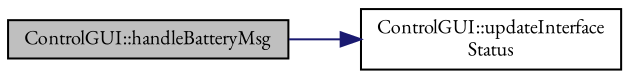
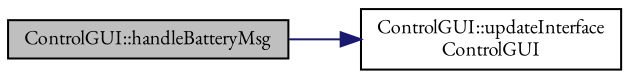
node "ControlGUI::updateInterface Status": label "ControlGUI::updateInterface Status" -> "ControlGUI::updateInterface ControlGUI"
